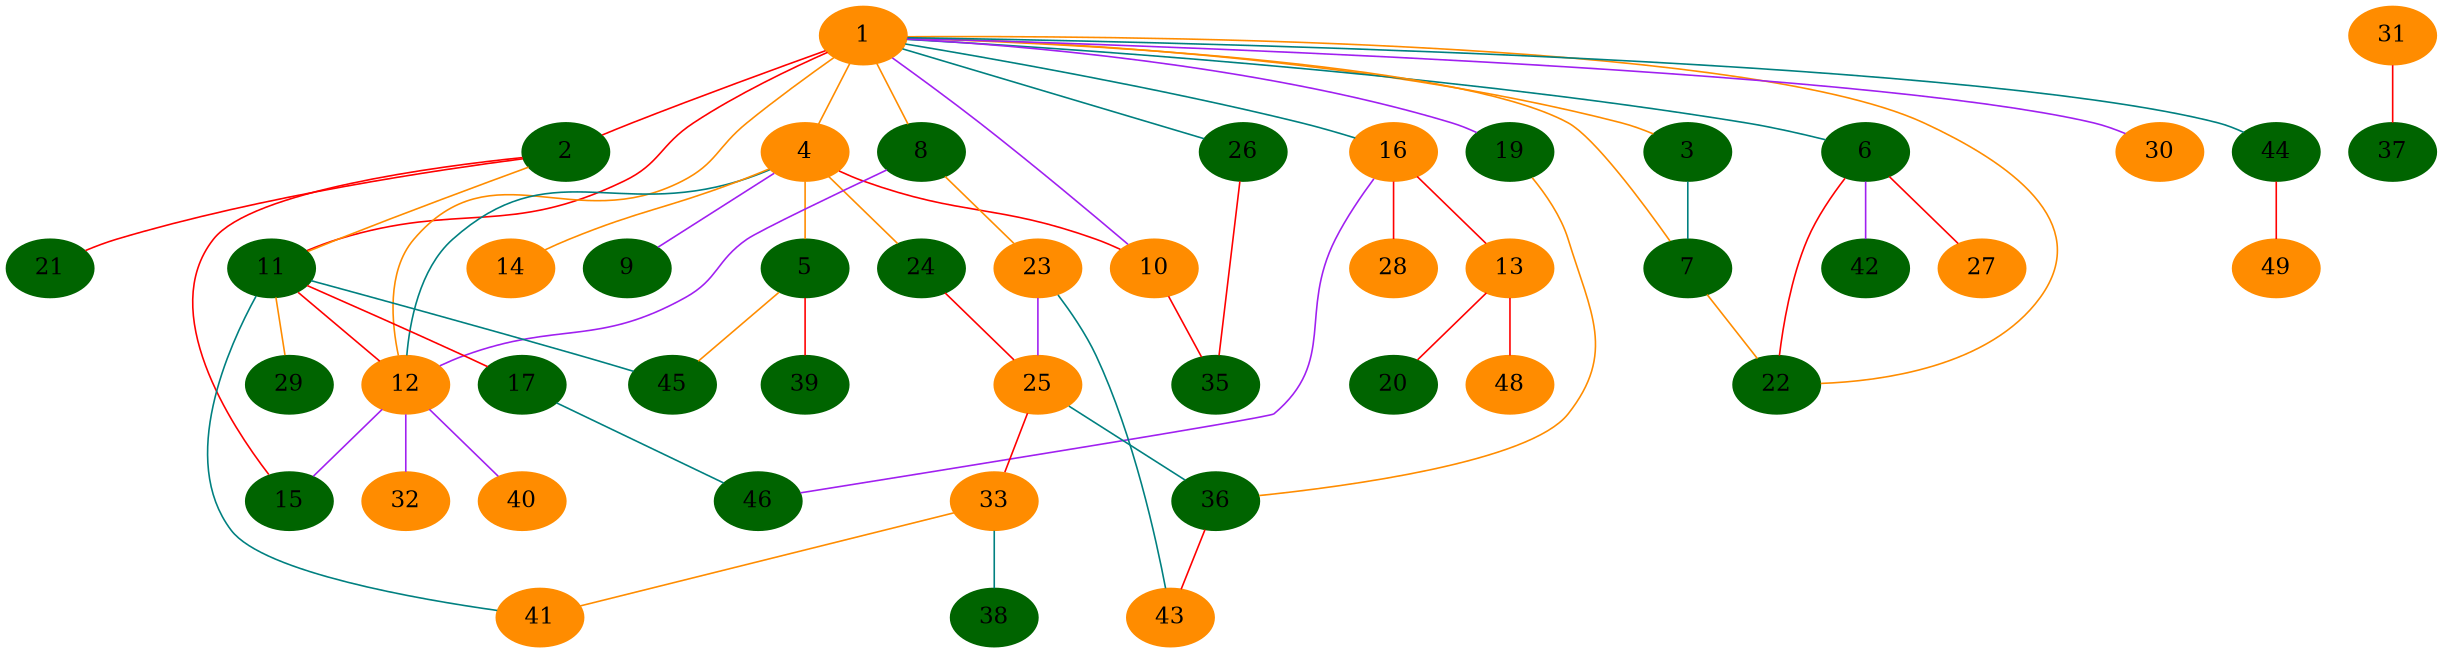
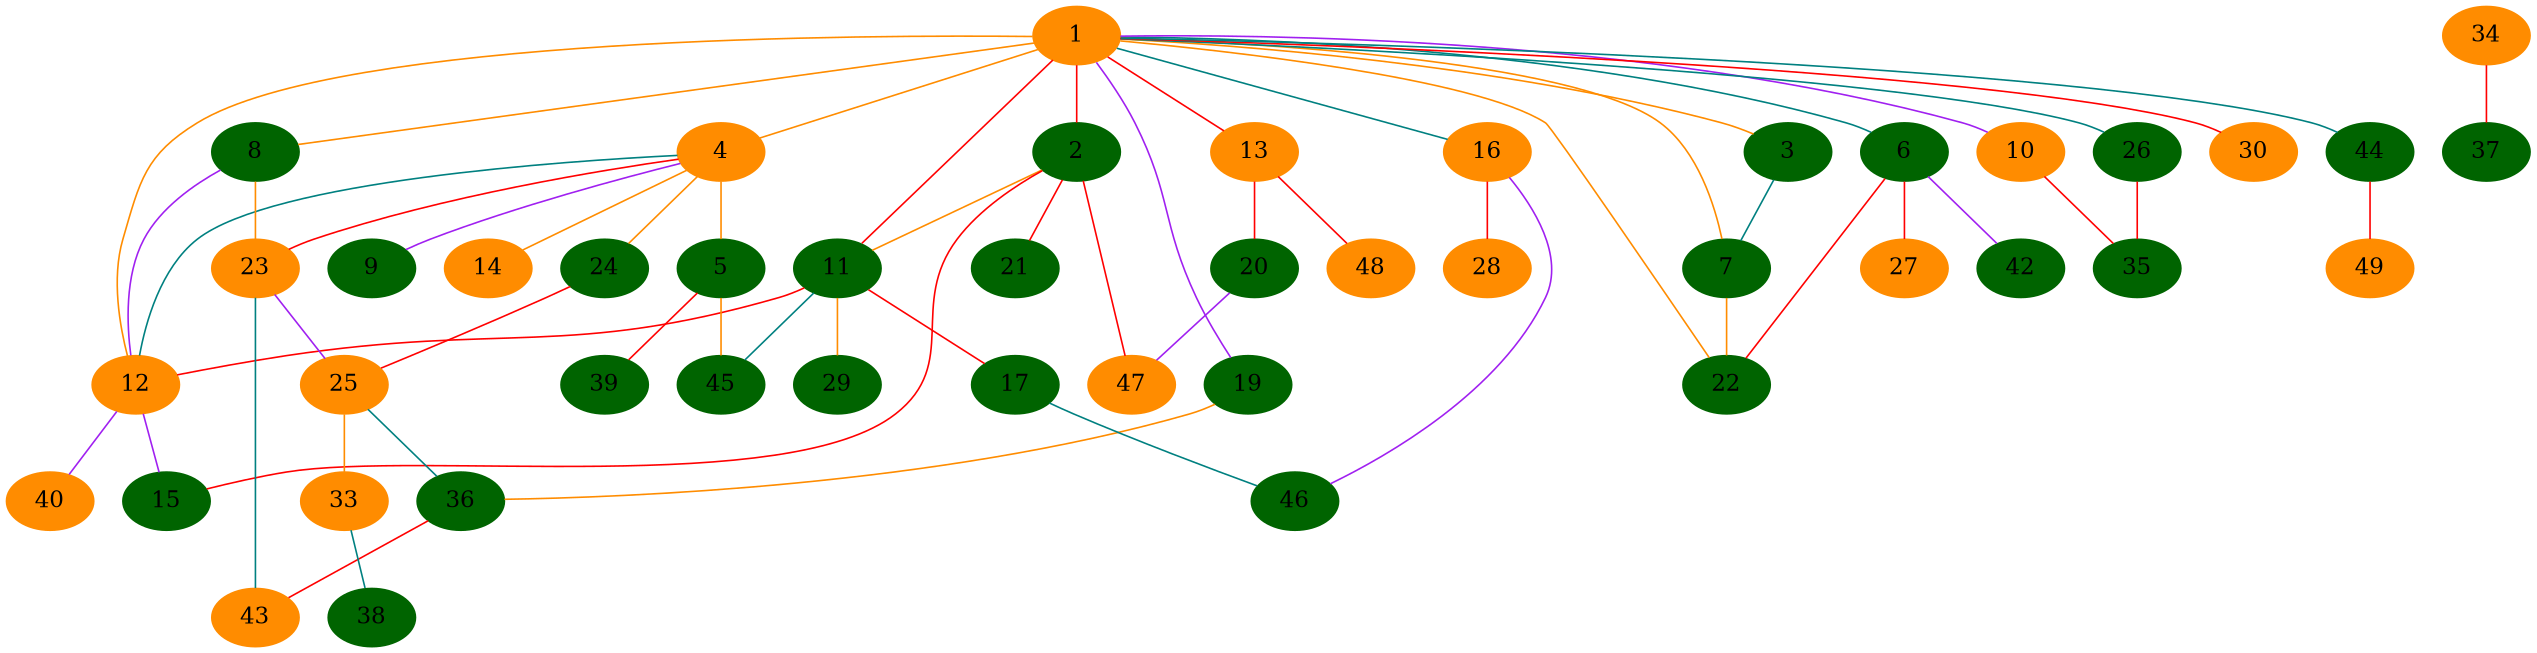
node "31": label "31" -> "34"
edge "1" -- "30": color purple -> red
edge "4" -- "10": now "4" -- "23"
edge "16" -- "13": now "1" -- "13"
node "47": added
edge "25" -- "33": color red -> darkorange
node "32": removed
node "41": removed
